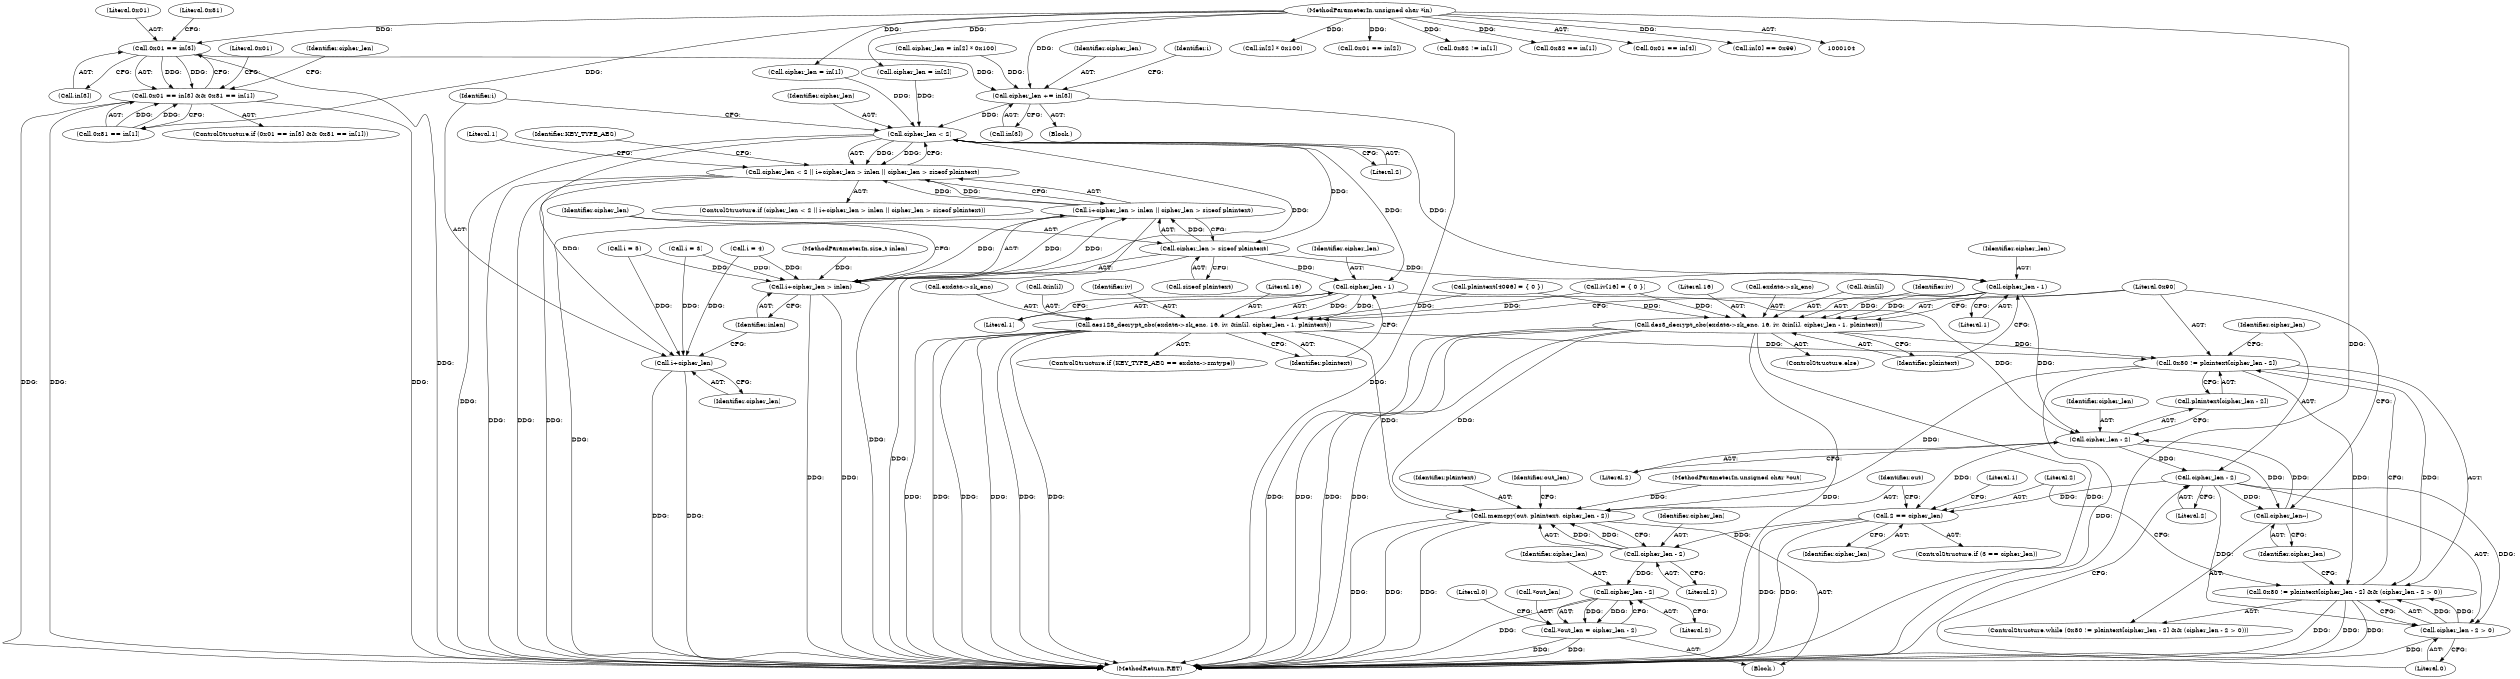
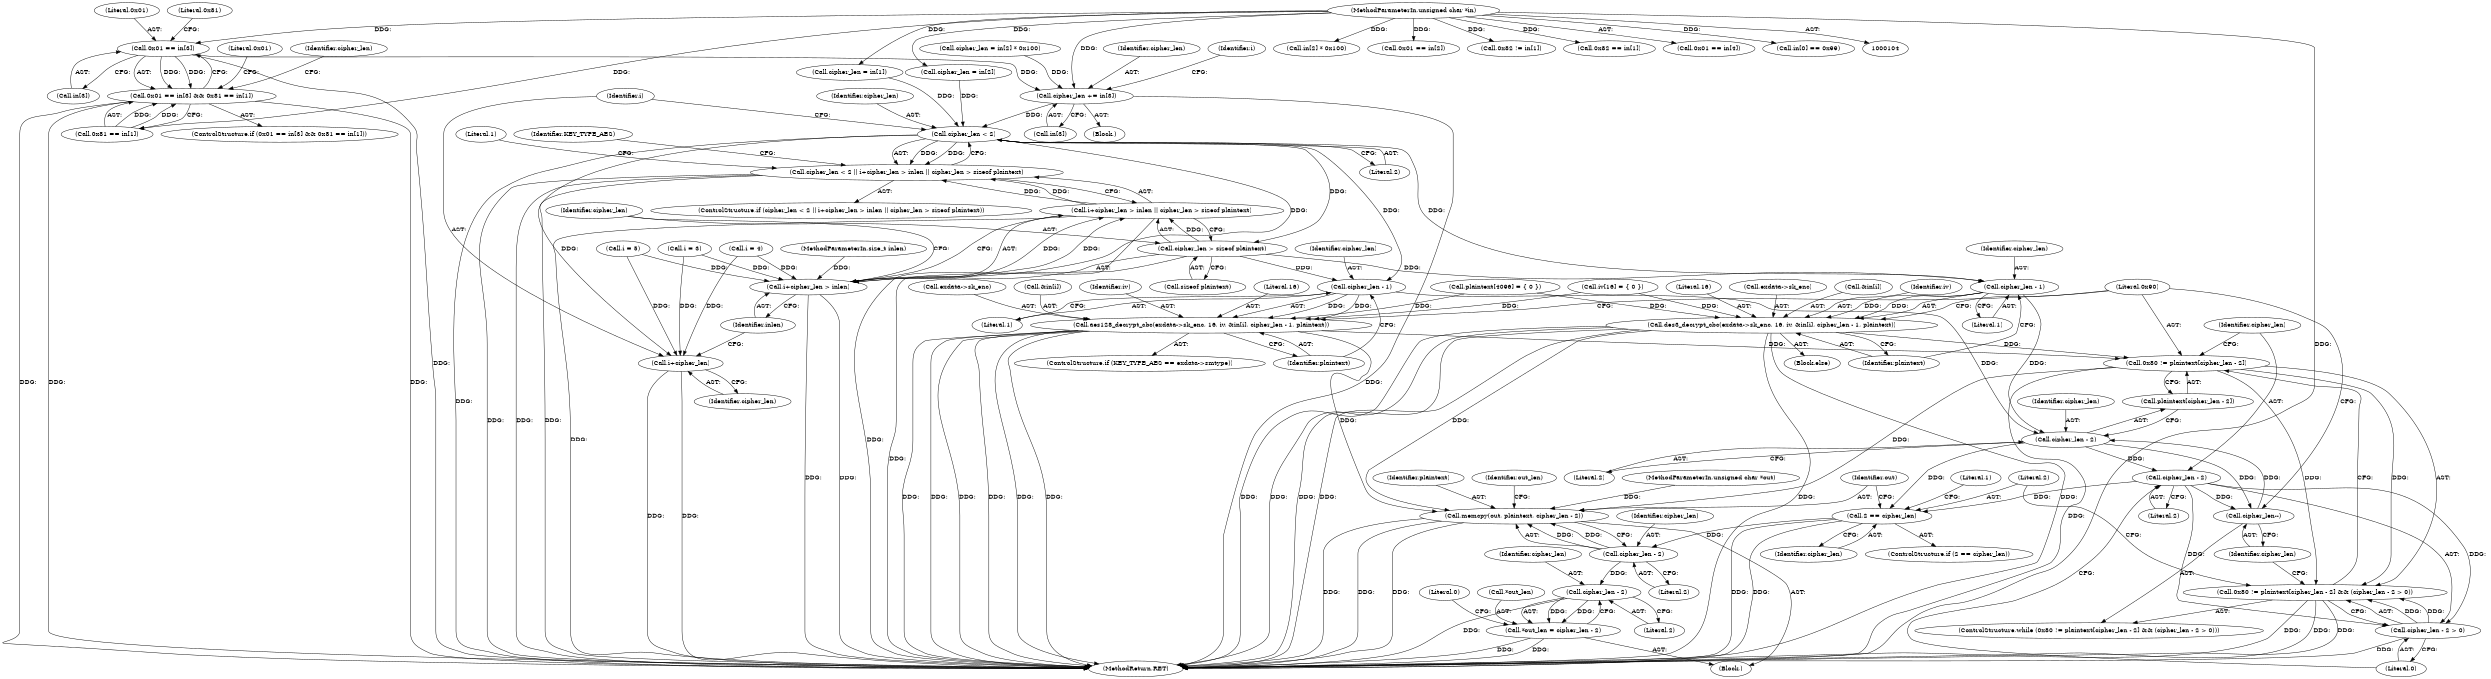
edge "(Call,i+cipher_len > inlen || cipher_len > sizeof plaintext)" -> "(Call,i+cipher_len > inlen)": label "DDG: " -> "CFG: "
node "(ControlStructure,else)": label "(ControlStructure,else)" -> "(Block,else)"
node "(ControlStructure,if (3 == cipher_len))": label "(ControlStructure,if (3 == cipher_len))" -> "(ControlStructure,if (2 == cipher_len))"
